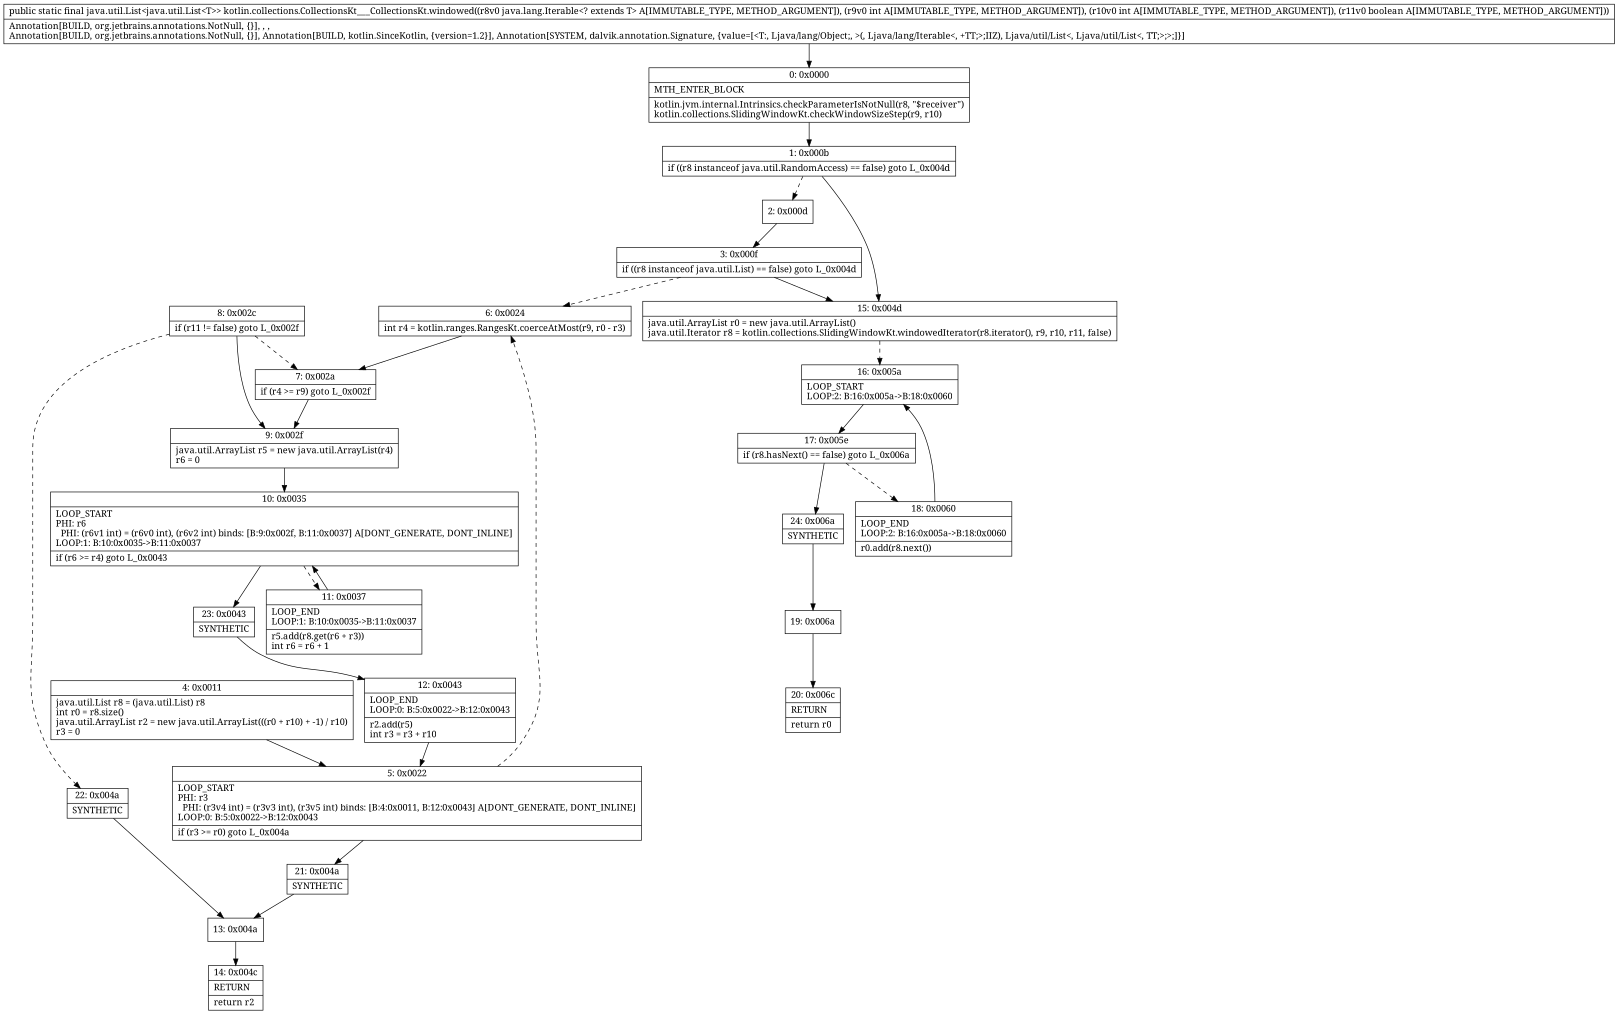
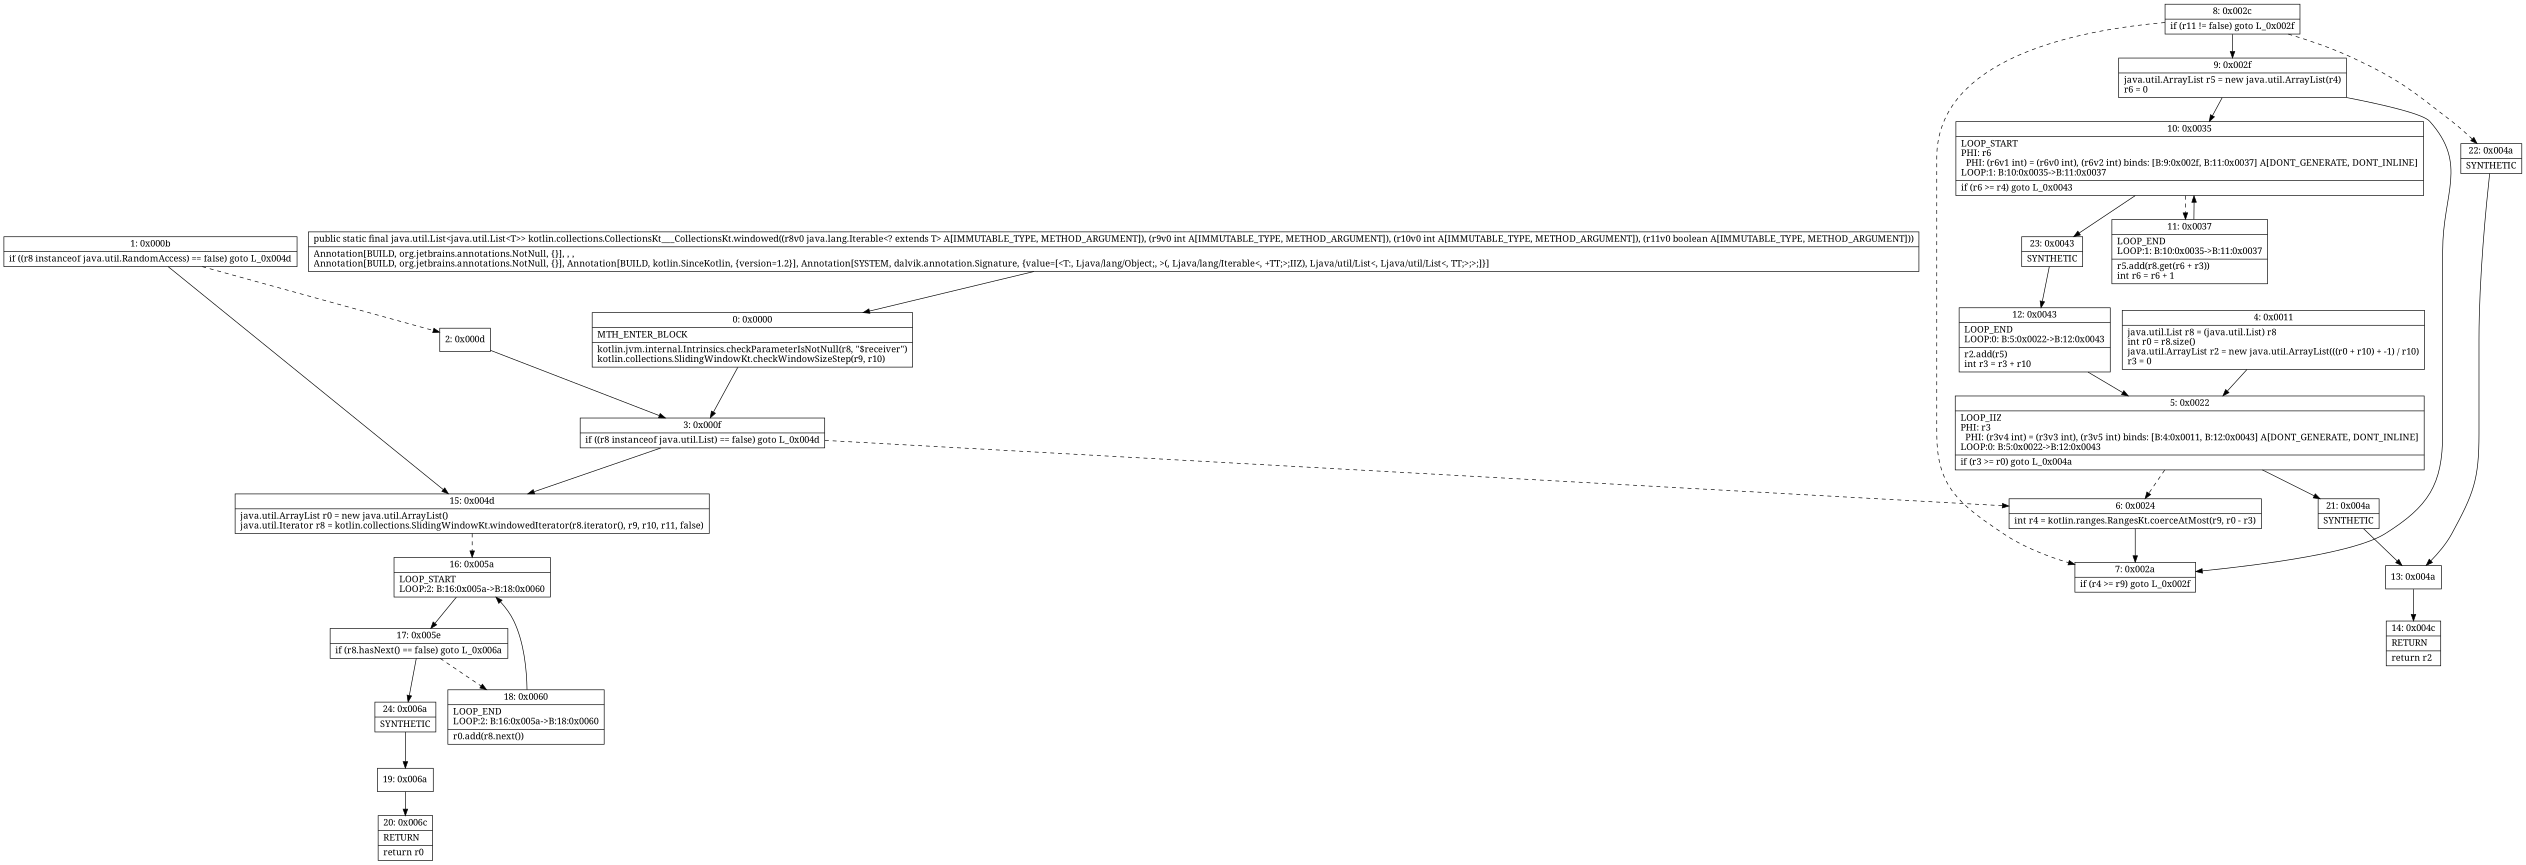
edge "0: 0x0000" -> "1: 0x000b": now "0: 0x0000" -> "3: 0x000f"
edge "7: 0x002a" -> "9: 0x002f": reversed
node "5: 0x0022": text "LOOP_START" -> "LOOP_IIZ"
